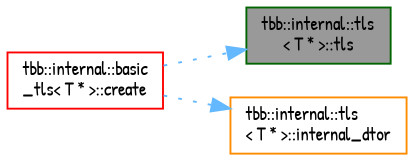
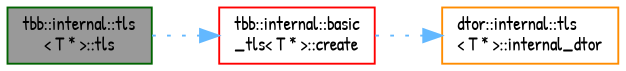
edge "tbb::internal::basic _tls< T * >::create" -> "tbb::internal::tls < T * >::tls": reversed
node "tbb::internal::tls < T * >::internal_dtor": label "tbb::internal::tls < T * >::internal_dtor" -> "dtor::internal::tls < T * >::internal_dtor"
